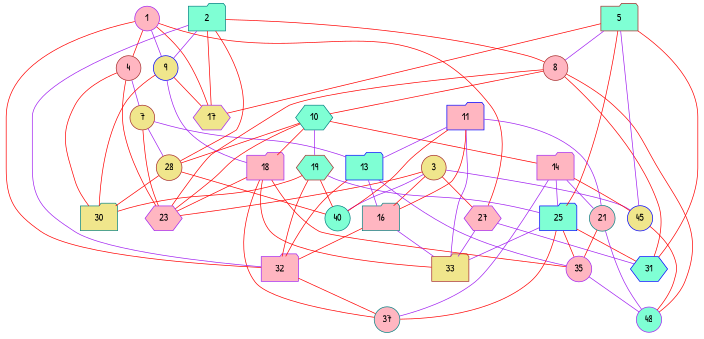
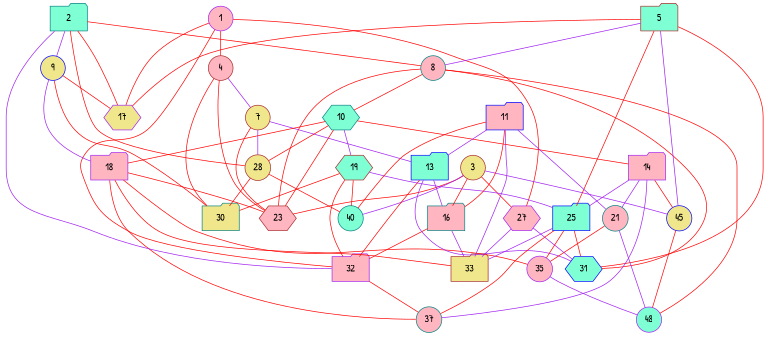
edge "1" -- "9": removed
node "8": color brown -> teal
node "23": color purple -> brown
edge "13" -- "35": now "13" -- "31"
